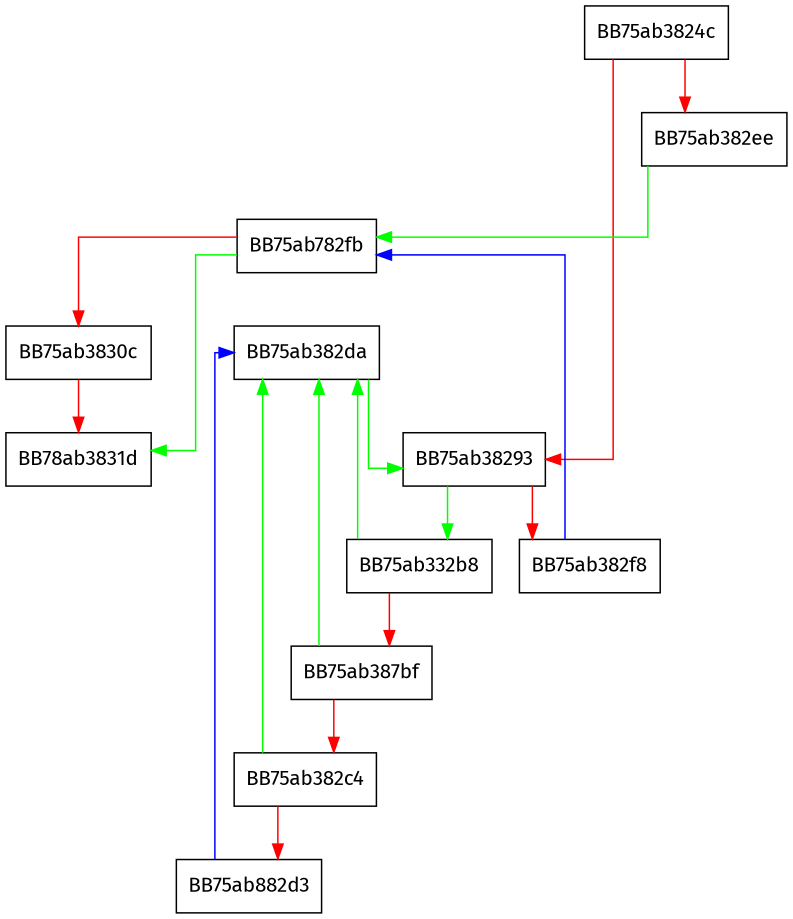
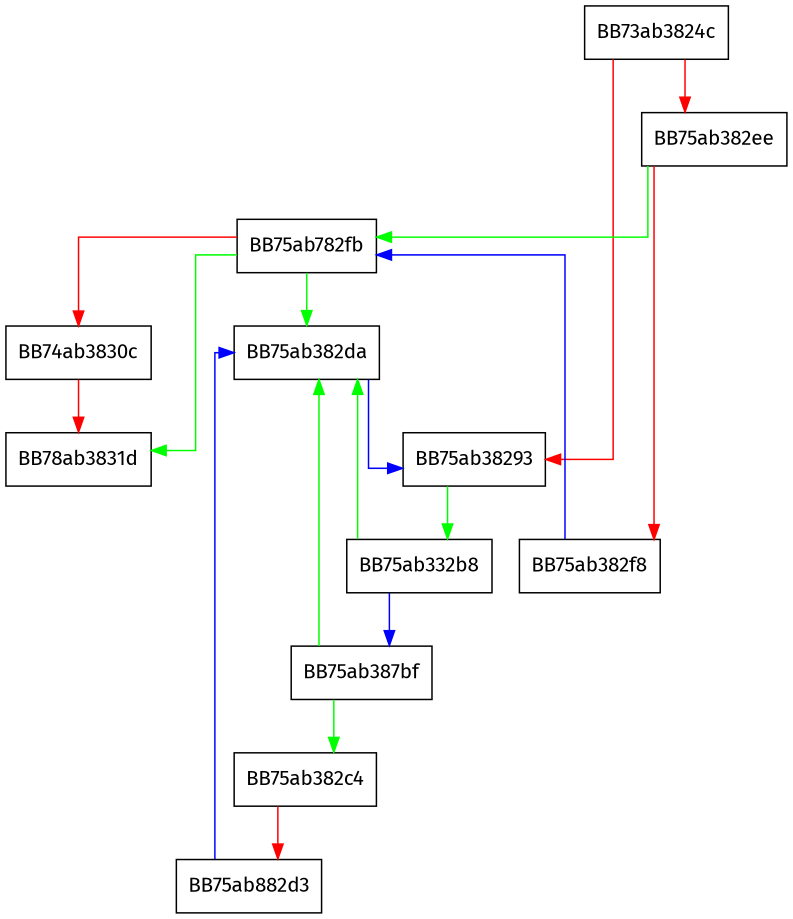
node "BB75ab3824c": label "BB75ab3824c" -> "BB73ab3824c"
node "BB75ab3830c": label "BB75ab3830c" -> "BB74ab3830c"
edge "BB75ab382da" -> "BB75ab38293": color green -> blue
edge "BB75ab38293" -> "BB75ab382f8": now "BB75ab382ee" -> "BB75ab382f8"
edge "BB75ab382c4" -> "BB75ab382da": now "BB75ab782fb" -> "BB75ab382da"
edge "BB75ab332b8" -> "BB75ab387bf": color red -> blue
edge "BB75ab387bf" -> "BB75ab382c4": color red -> green
